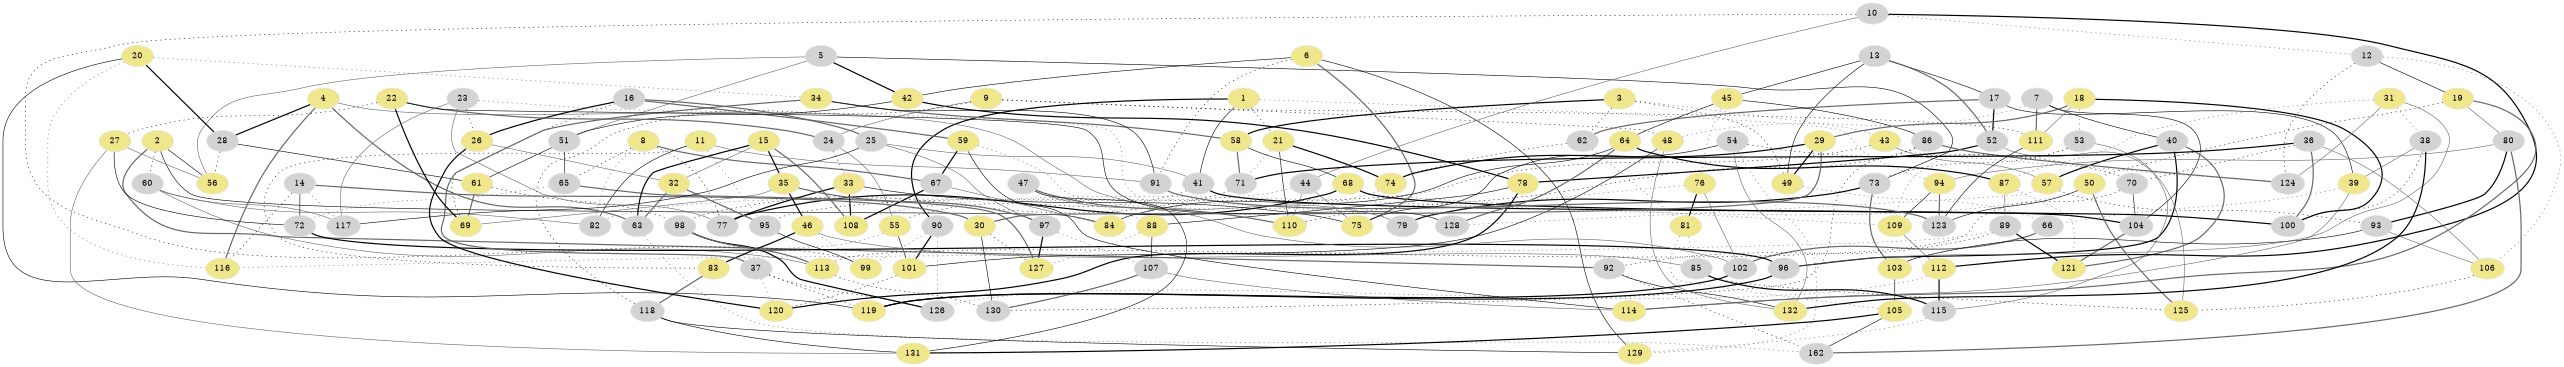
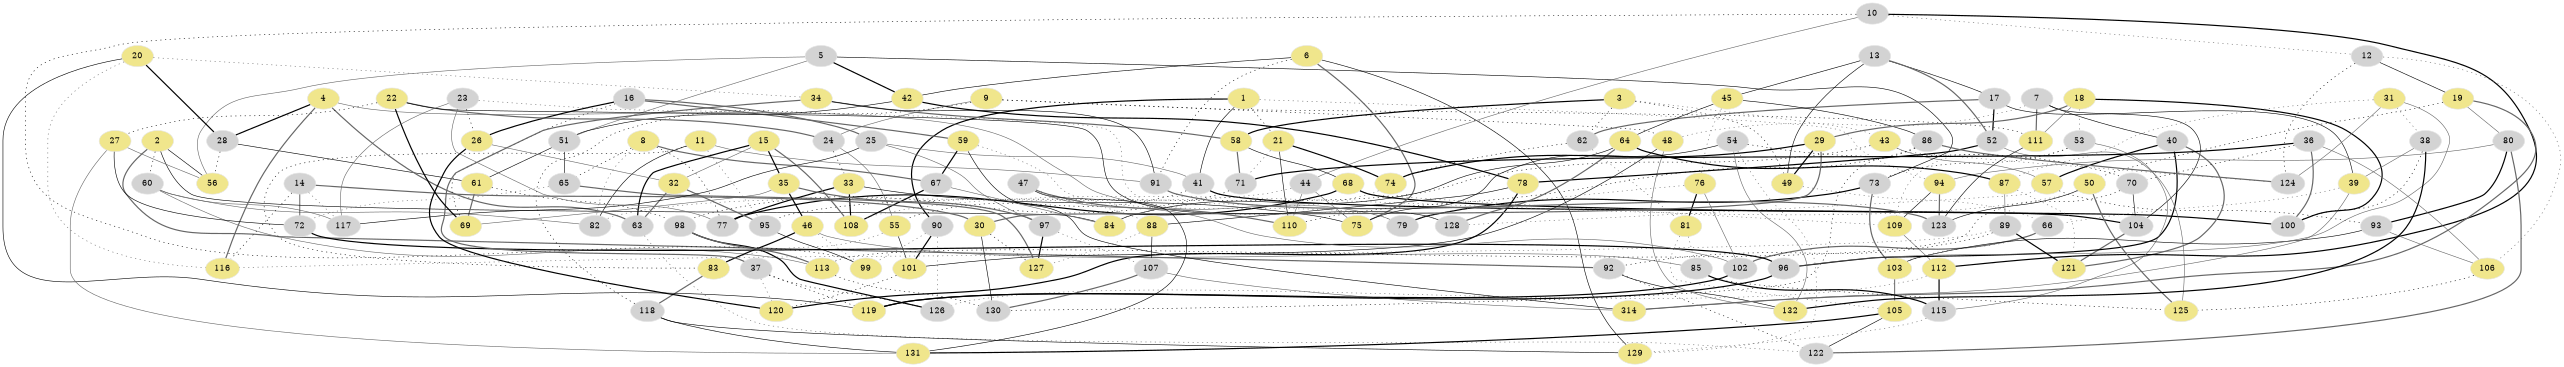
node "114": label "114" -> "314"
node "162": label "162" -> "122"
